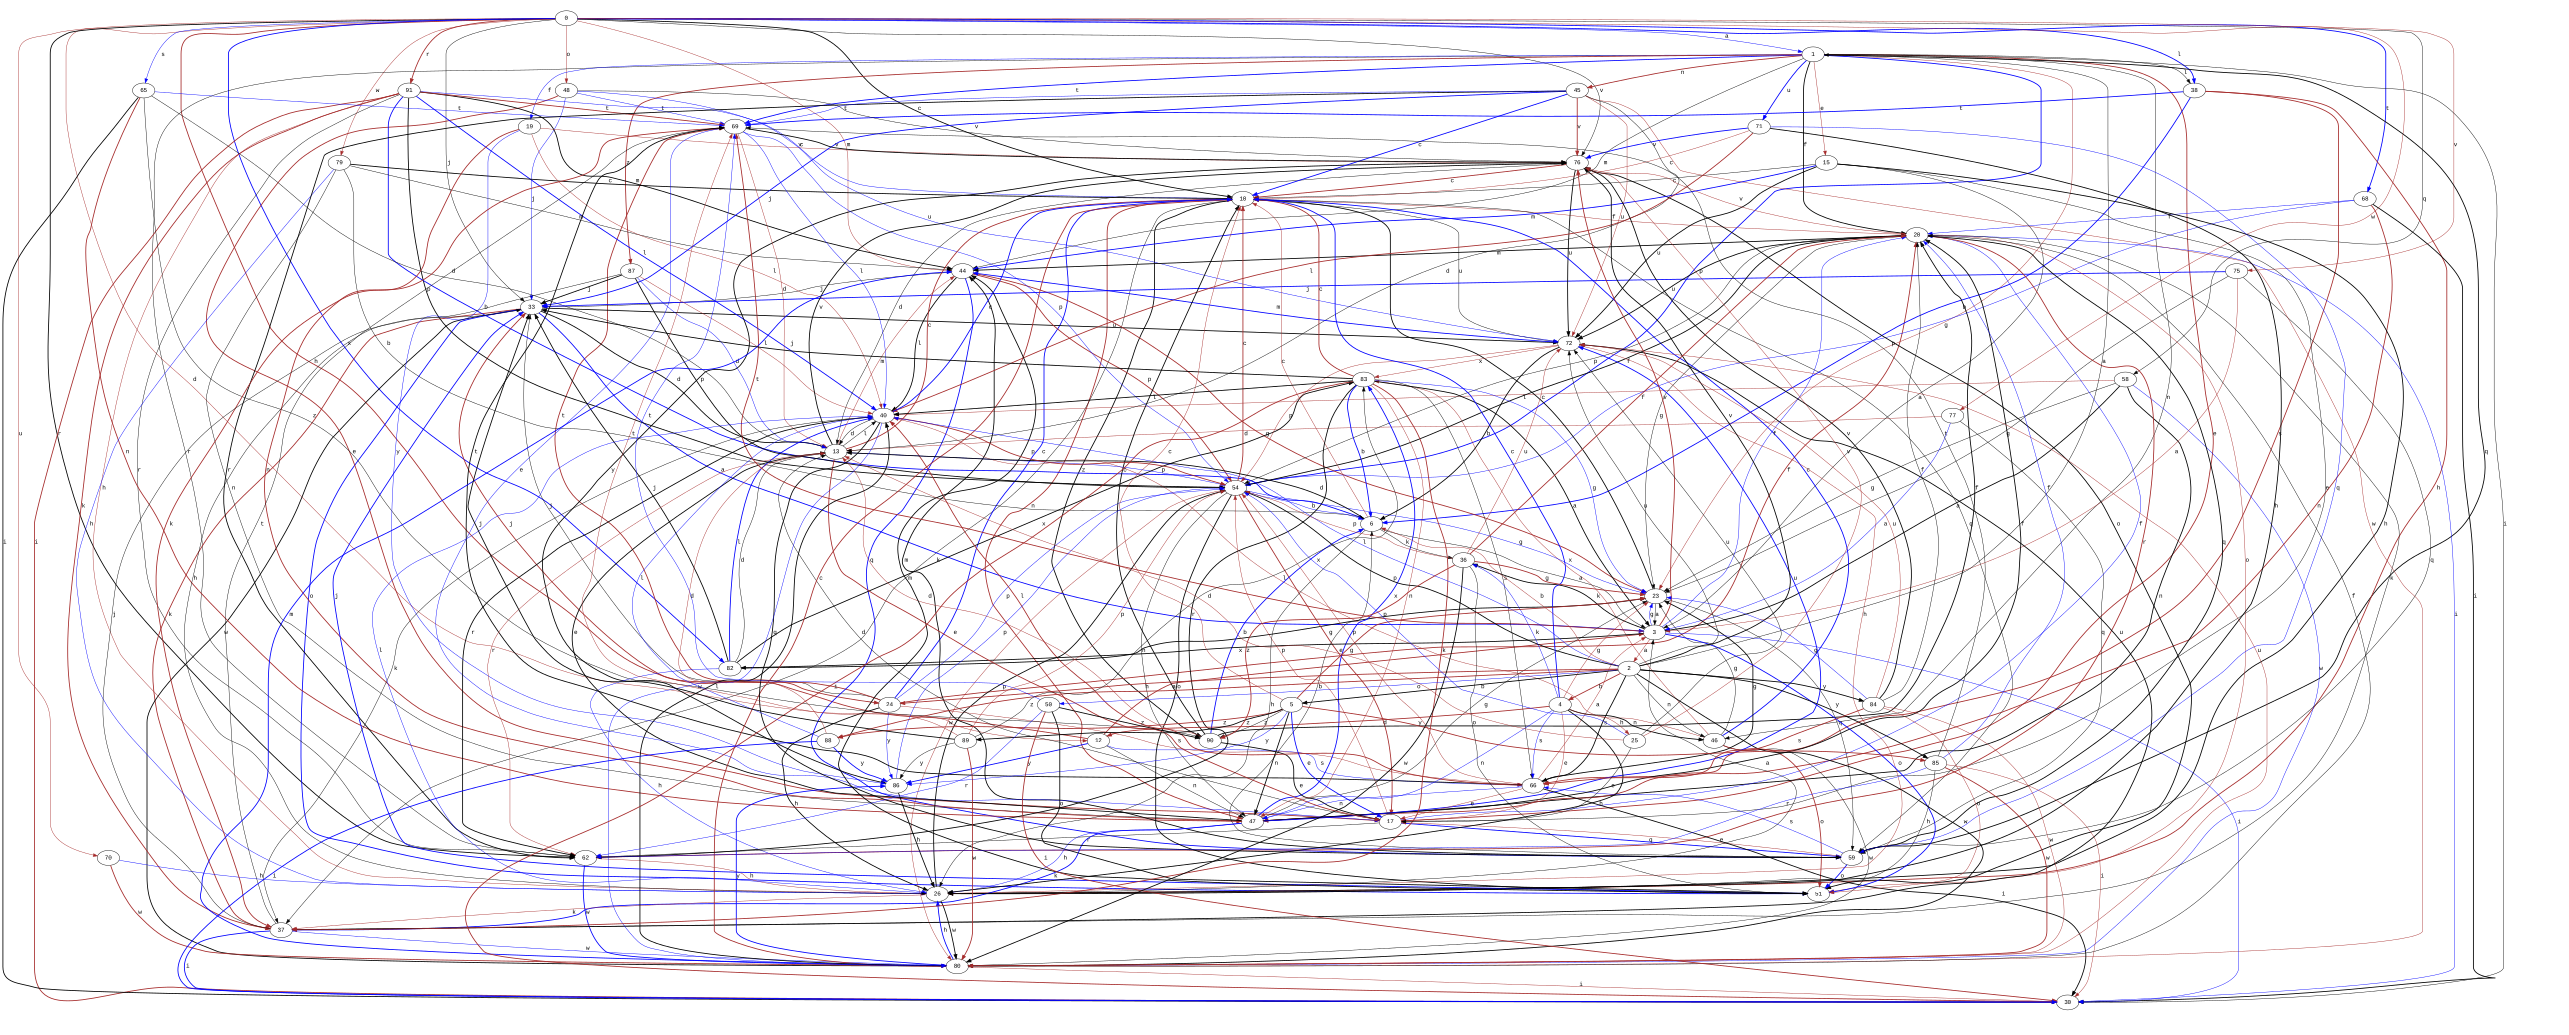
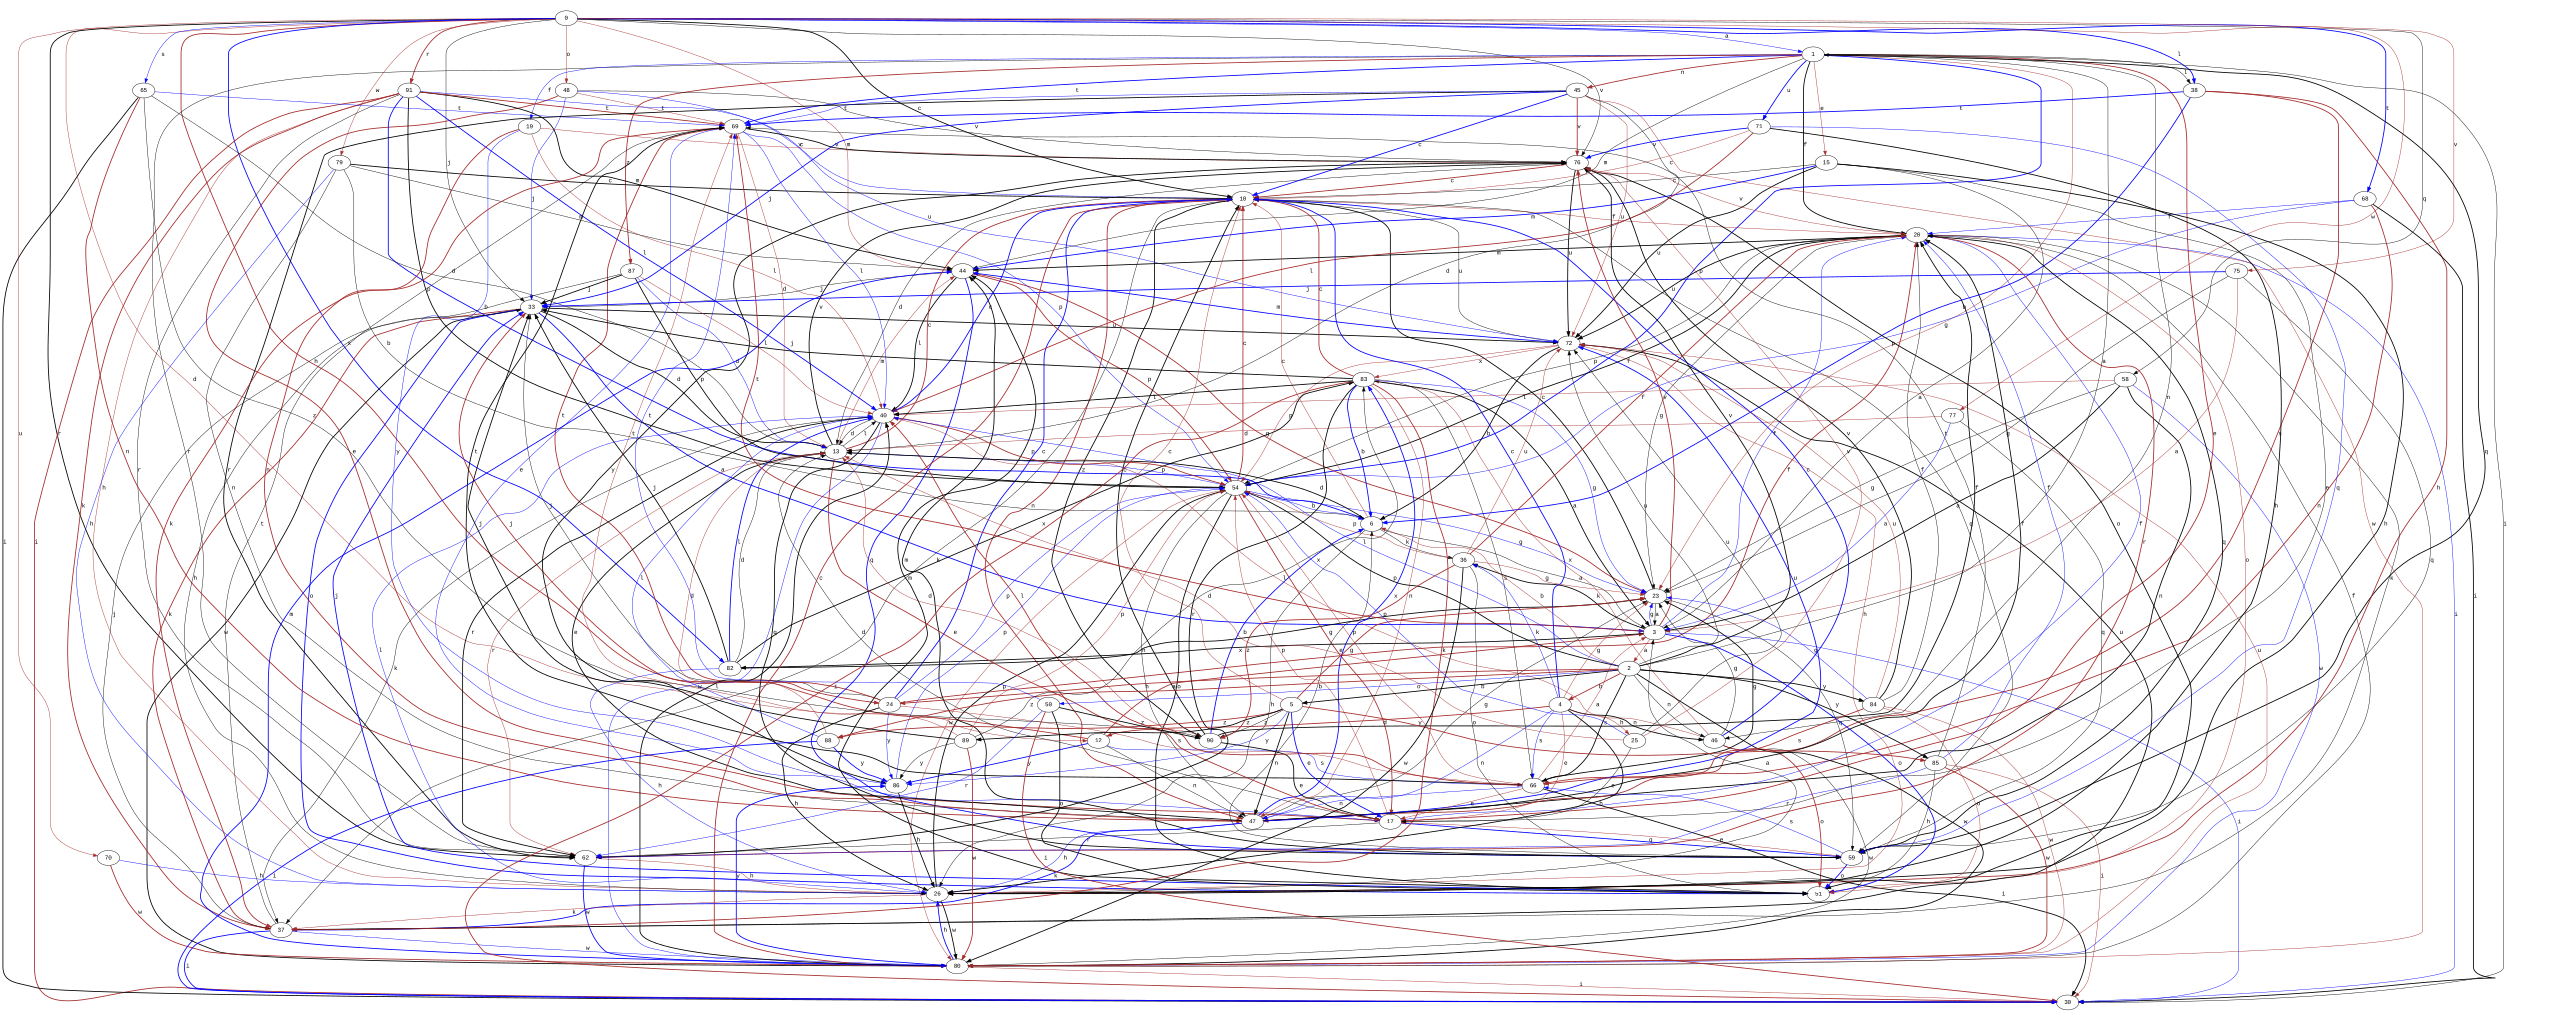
edge "48" -> "69": color blue -> brown
edge "36" -> "23": style bold -> solid
